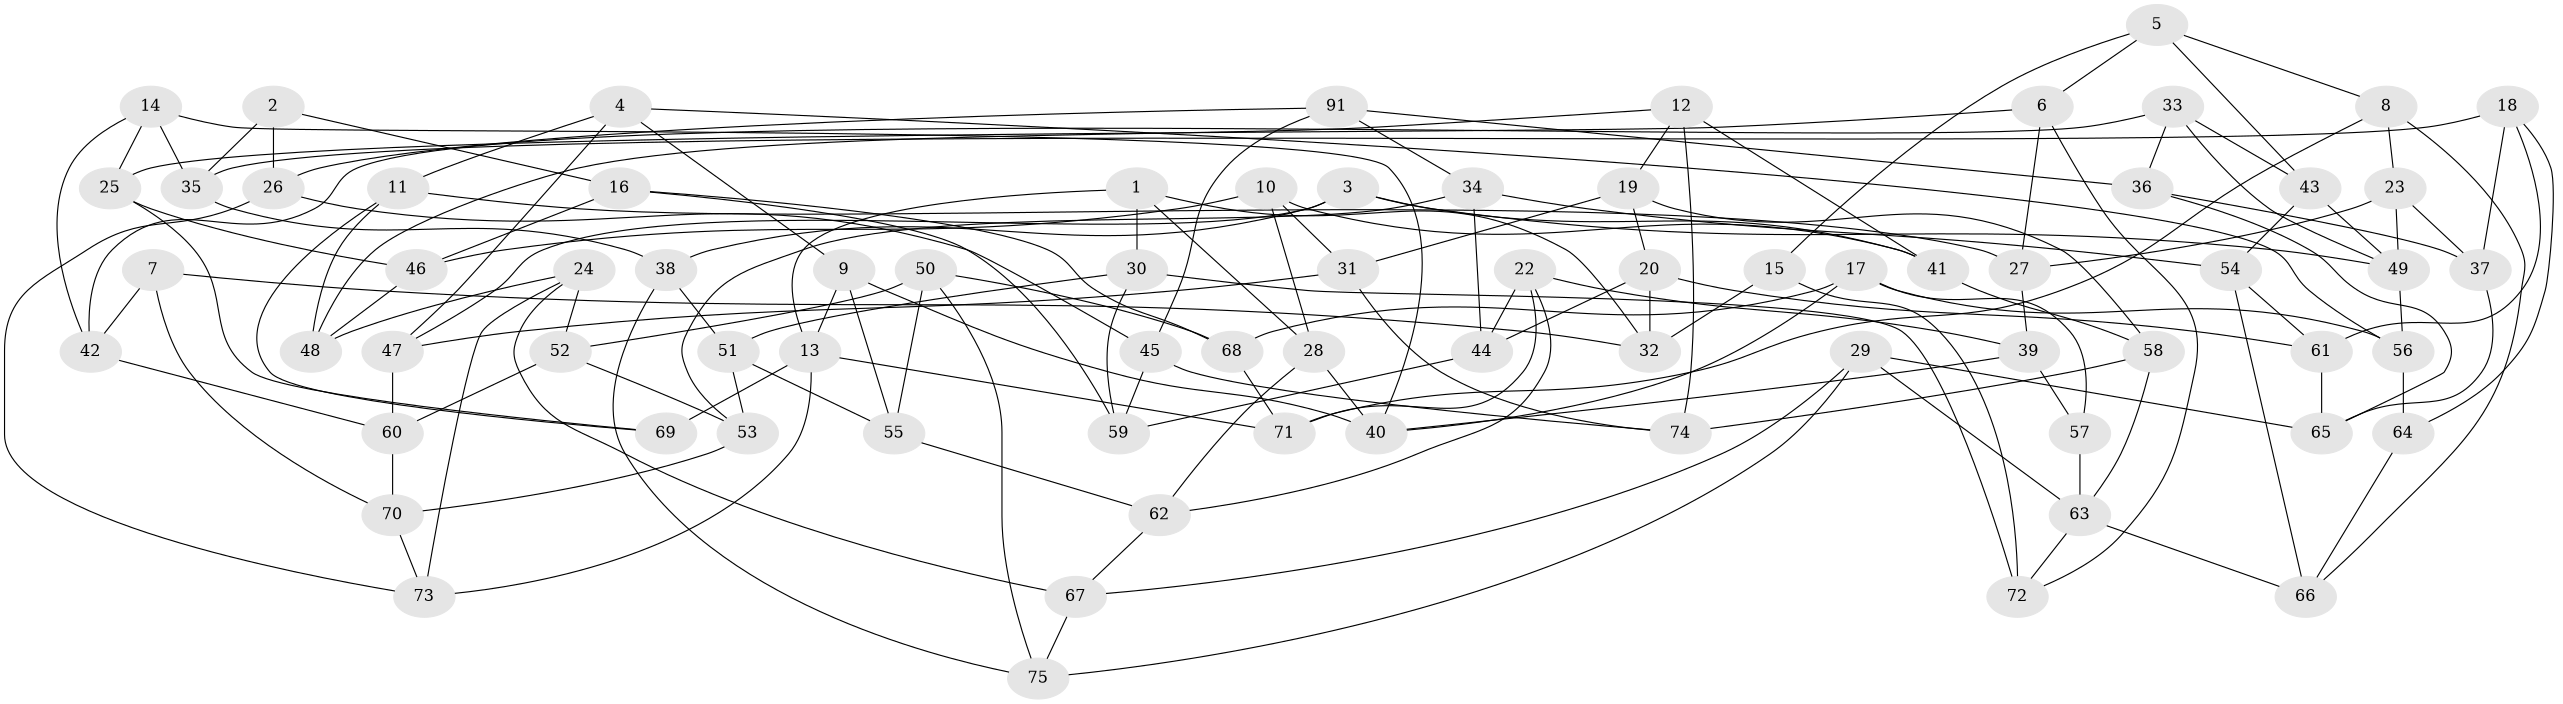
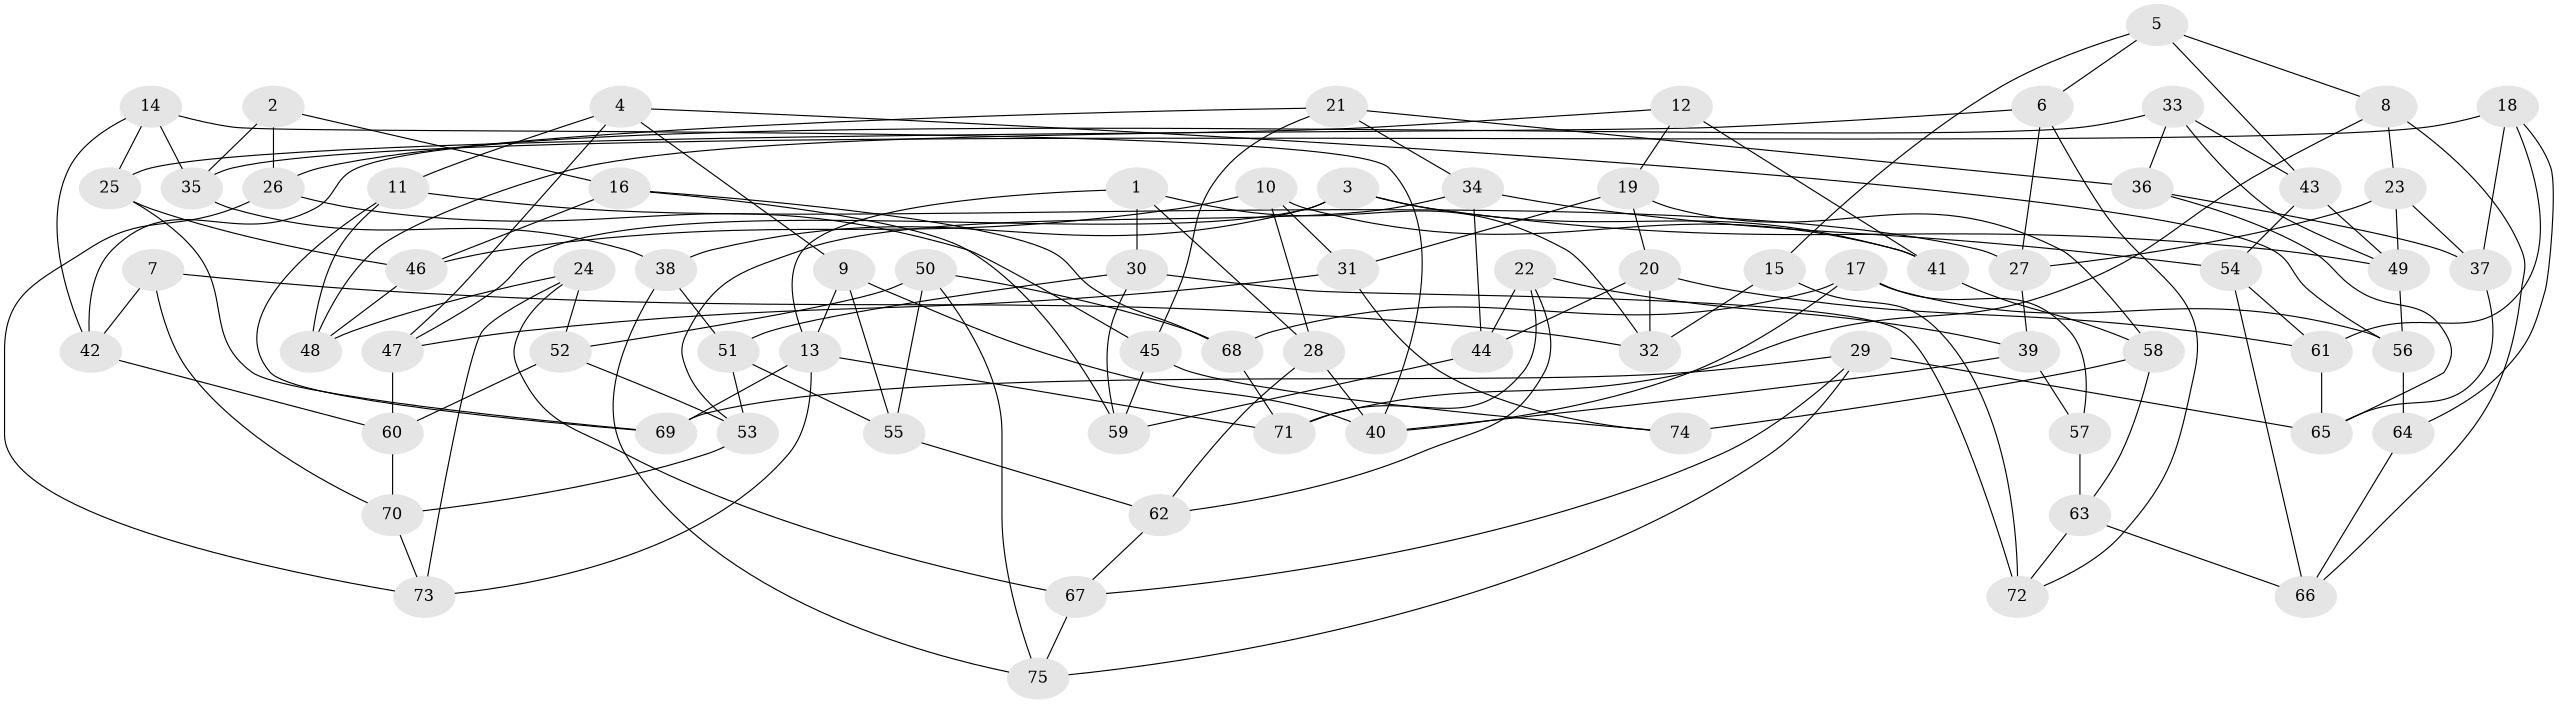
node "91": label "91" -> "21"
edge "12" -- "74": removed
edge "29" -- "63": now "29" -- "69"
